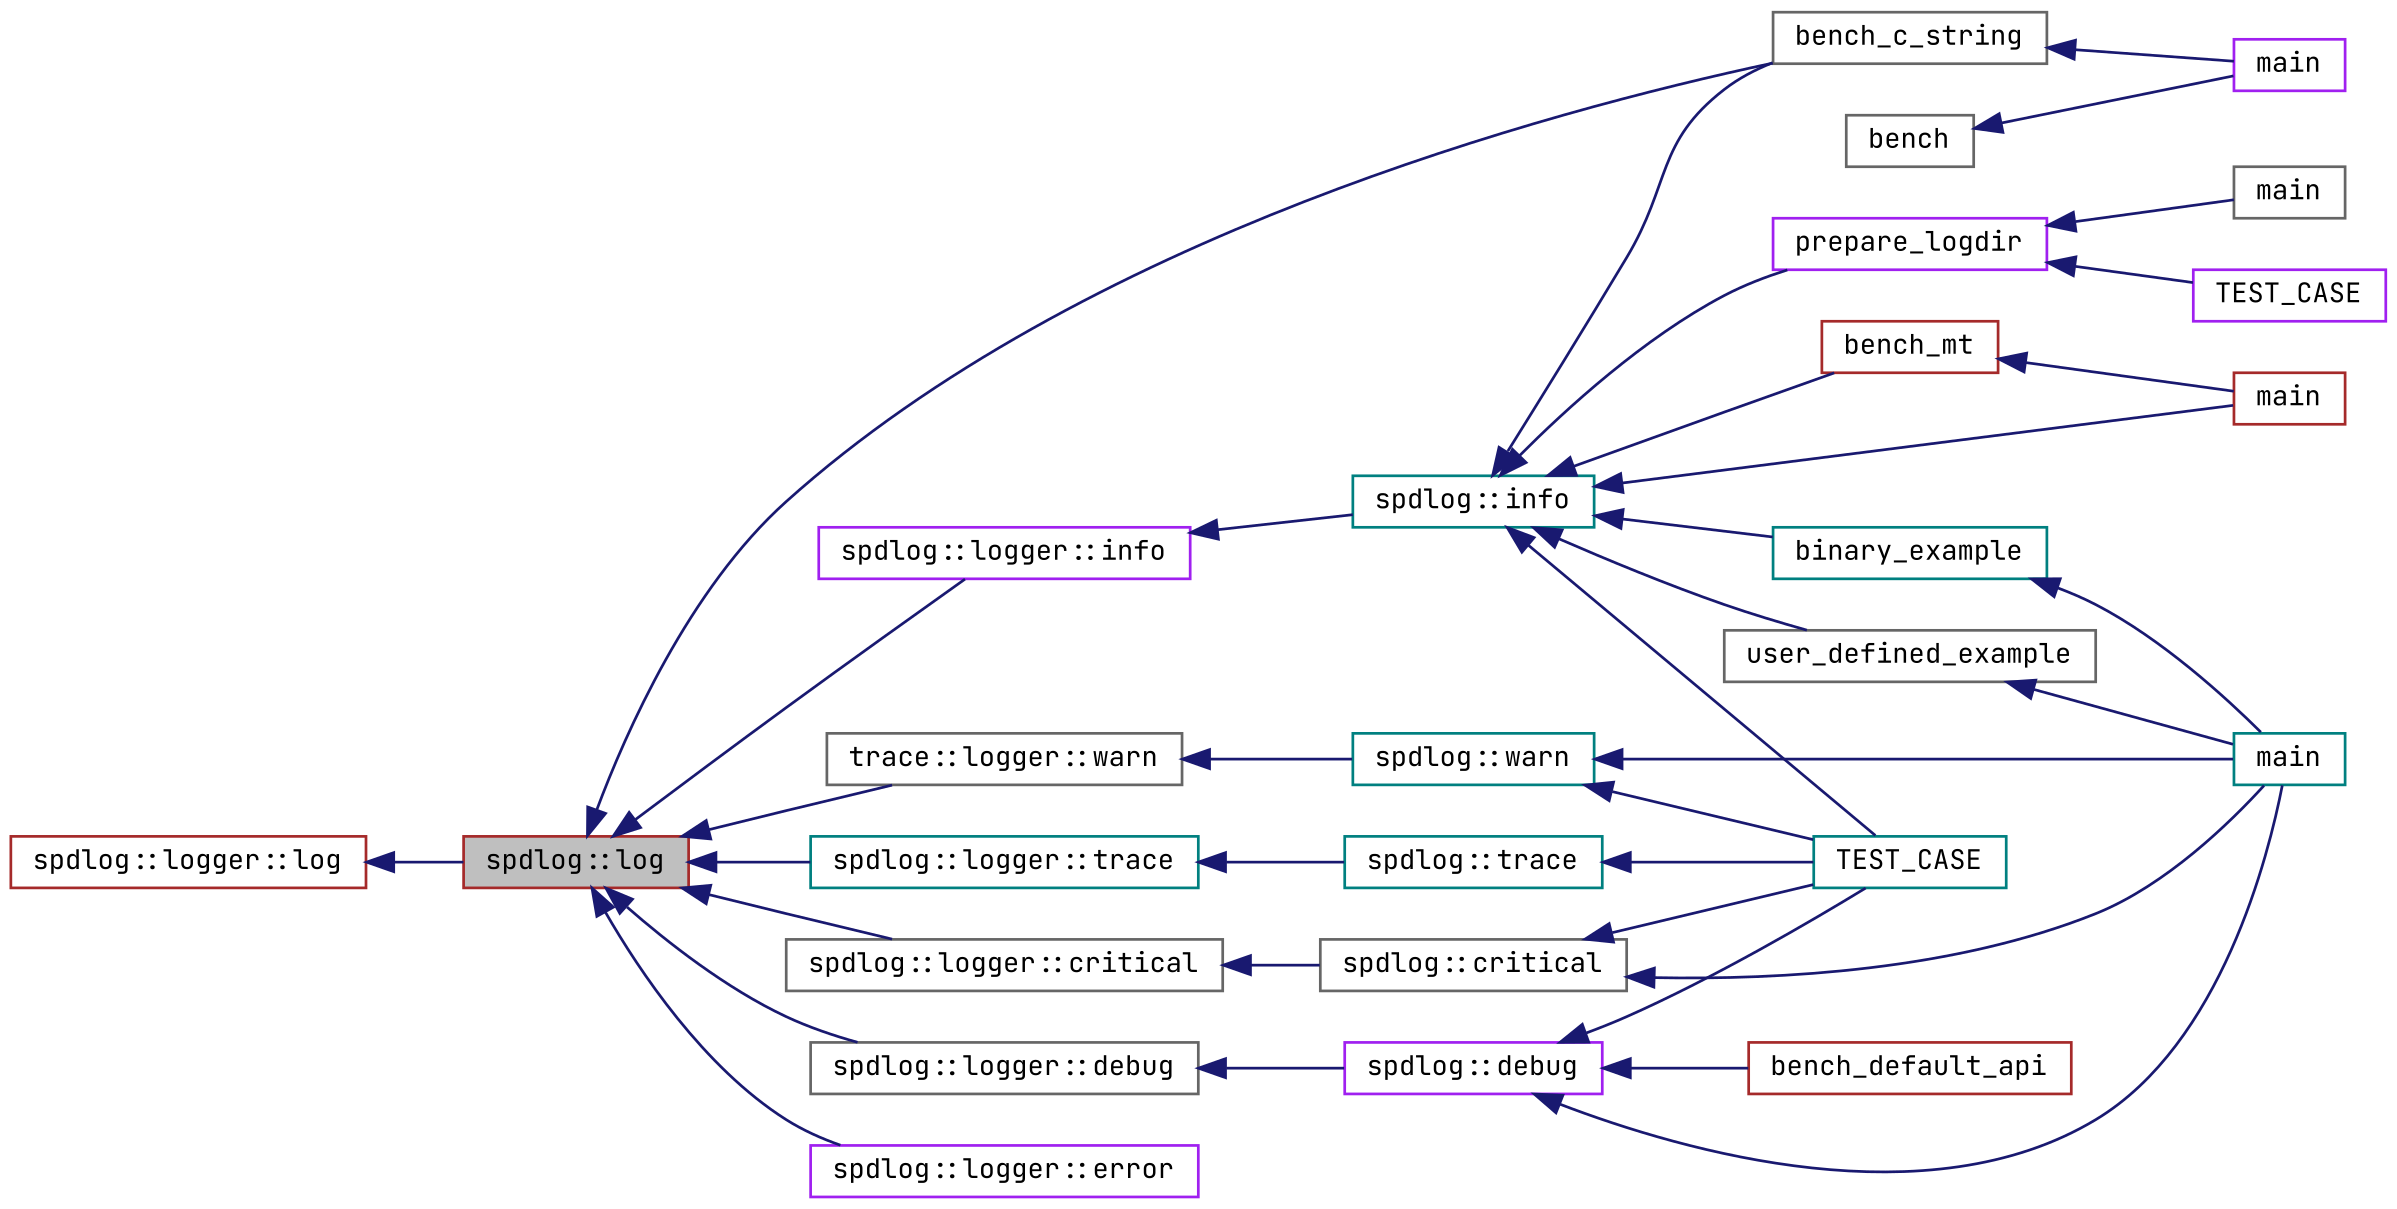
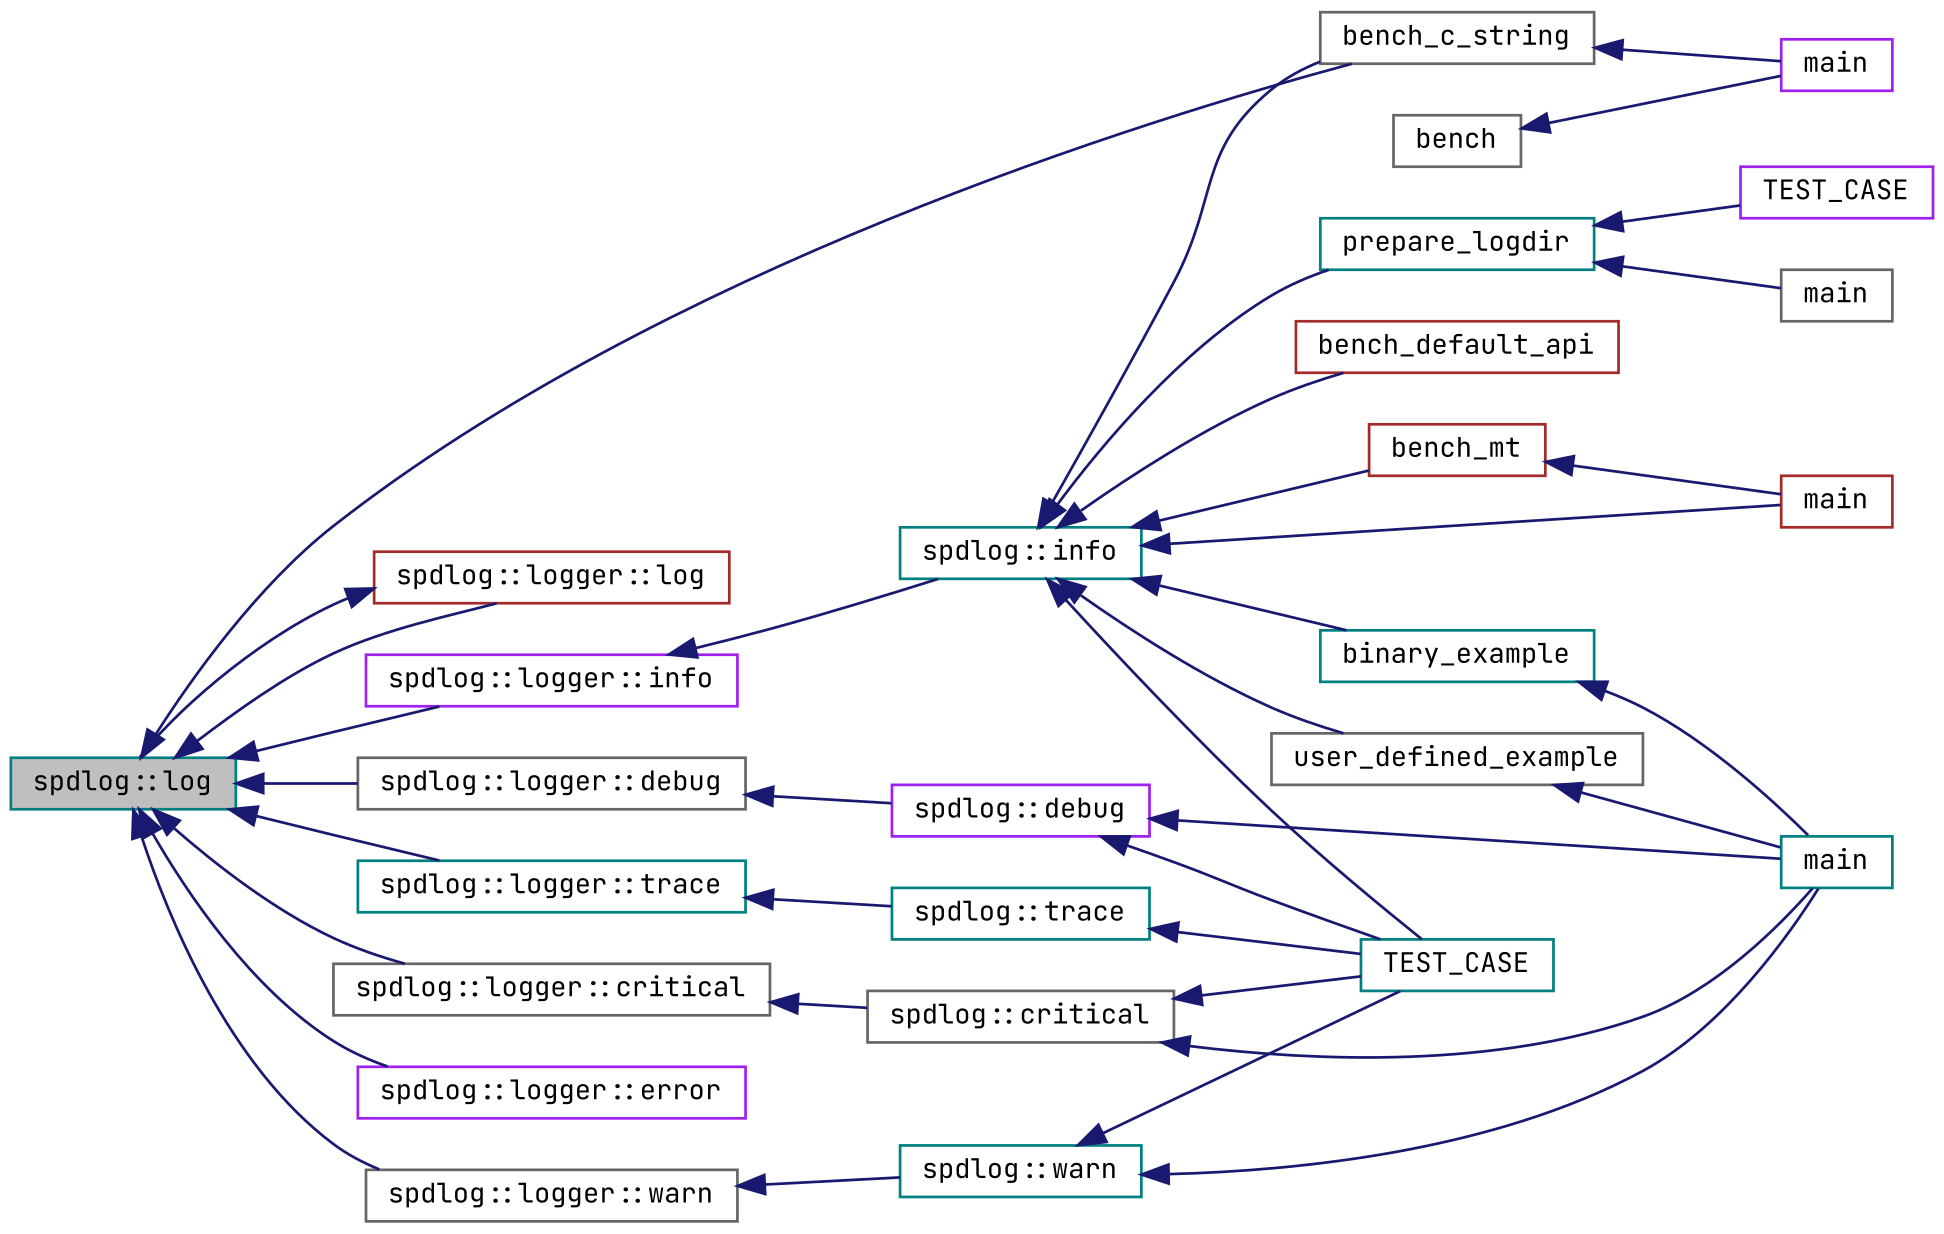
node "prepare_logdir": color purple -> teal
edge "spdlog::logger::log" -> "spdlog::log": added
node "trace::logger::warn": label "trace::logger::warn" -> "spdlog::logger::warn"
node "spdlog::log": color brown -> teal
edge "bench_default_api" -> "spdlog::debug": now "bench_default_api" -> "spdlog::info"
